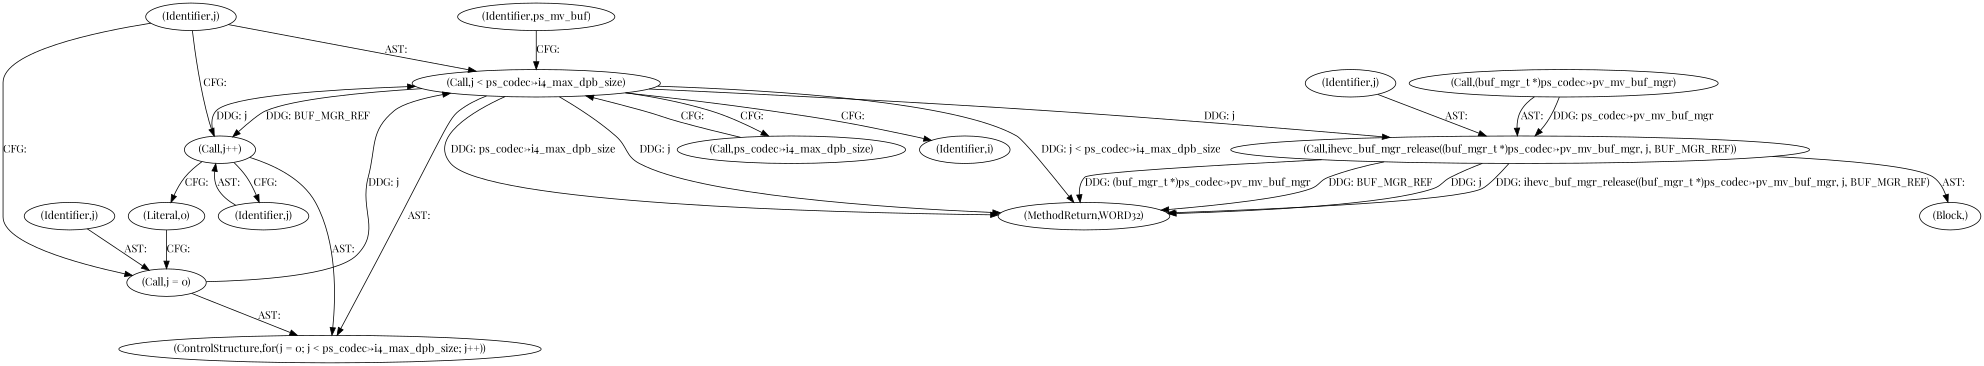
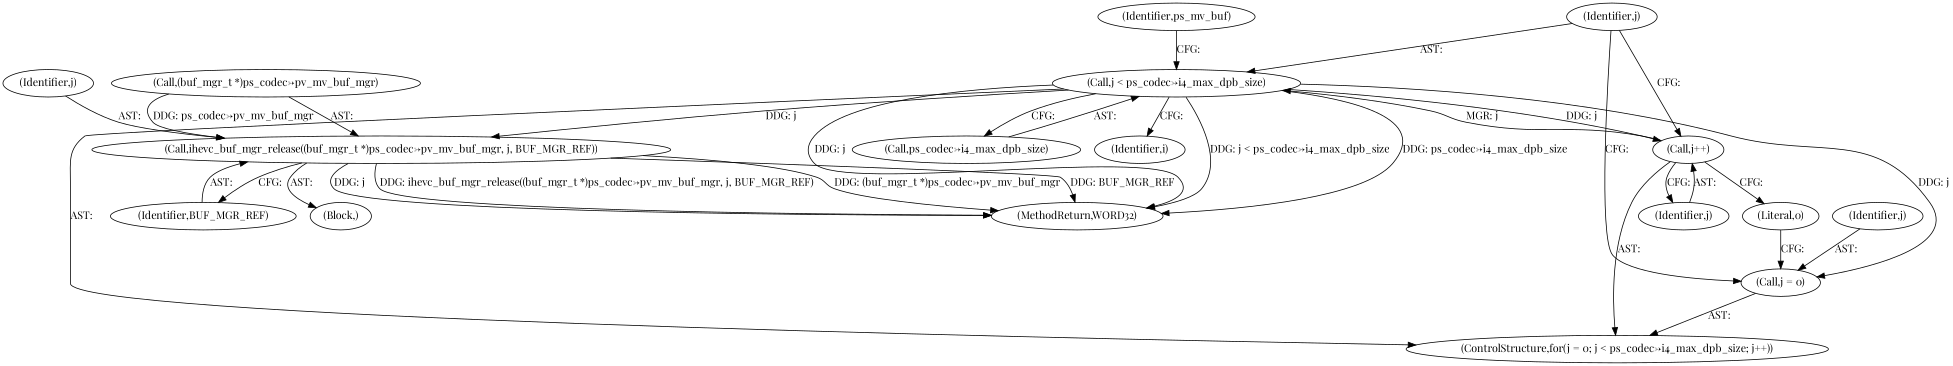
edge "(Call,j++)" -> "(Call,j < ps_codec->i4_max_dpb_size)": label "DDG: j" -> "MGR: j"
edge "(Call,j < ps_codec->i4_max_dpb_size)" -> "(Call,j++)": label "DDG: BUF_MGR_REF" -> "DDG: j"
edge "(Call,ps_codec->i4_max_dpb_size)" -> "(Call,j < ps_codec->i4_max_dpb_size)": label "CFG: " -> "AST: "
node "(Identifier,BUF_MGR_REF)": added
edge "(Call,j = 0)" -> "(Call,j < ps_codec->i4_max_dpb_size)": reversed
